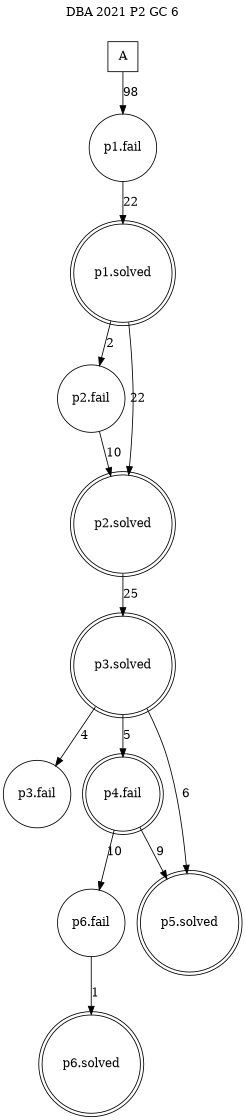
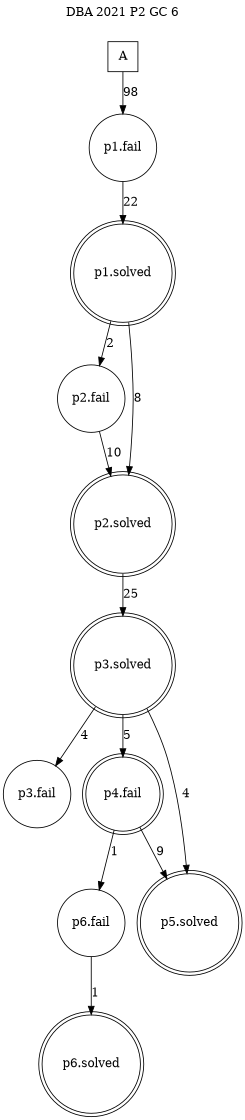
edge "p1.solved" -> "p2.solved": label "22" -> "8"
edge "p3.solved" -> "p5.solved": label "6" -> "4"
edge "p4.fail" -> "p6.fail": label "10" -> "1"
